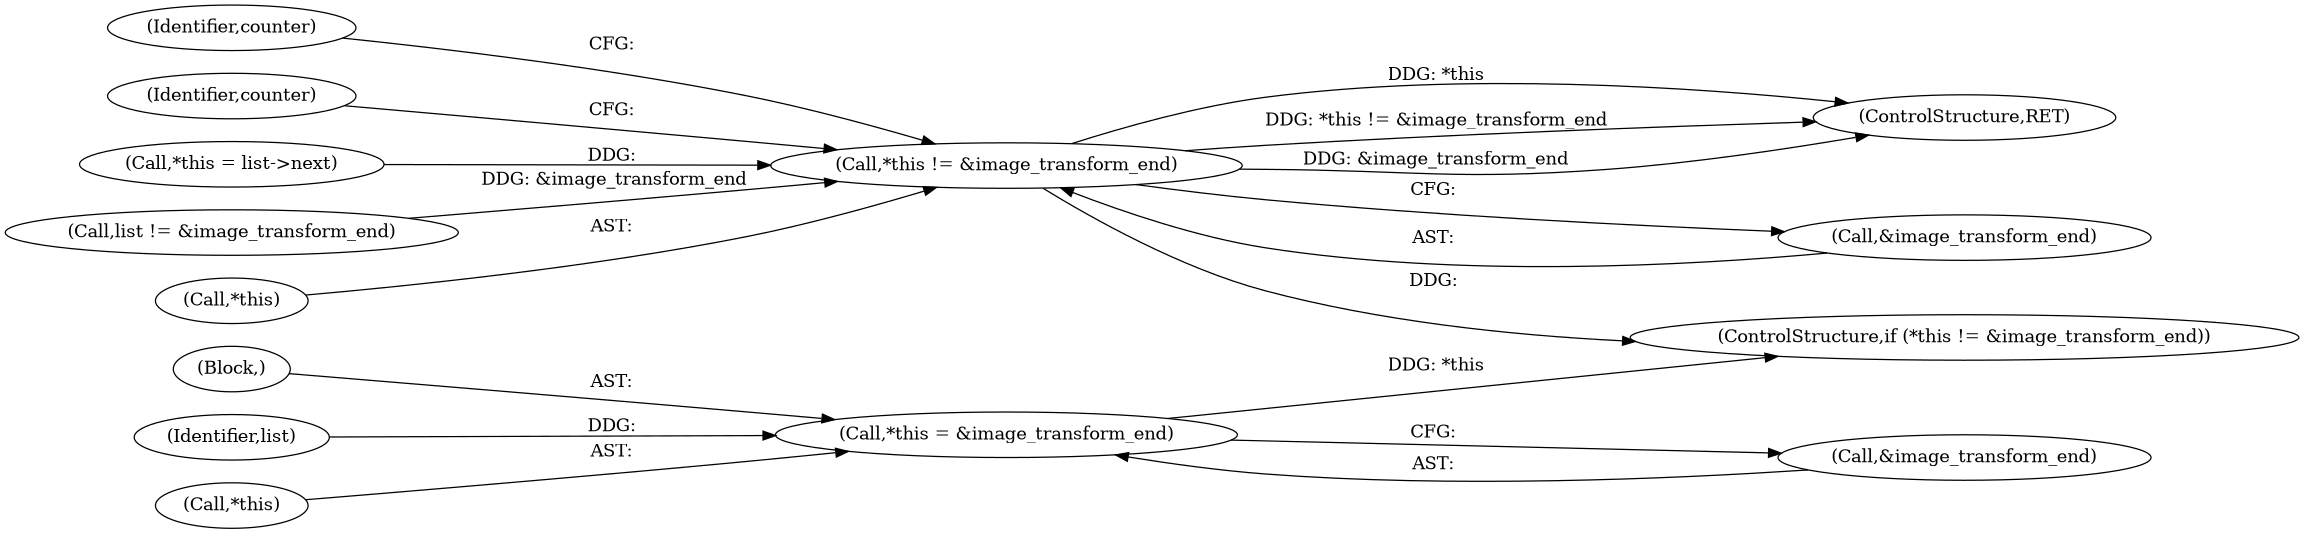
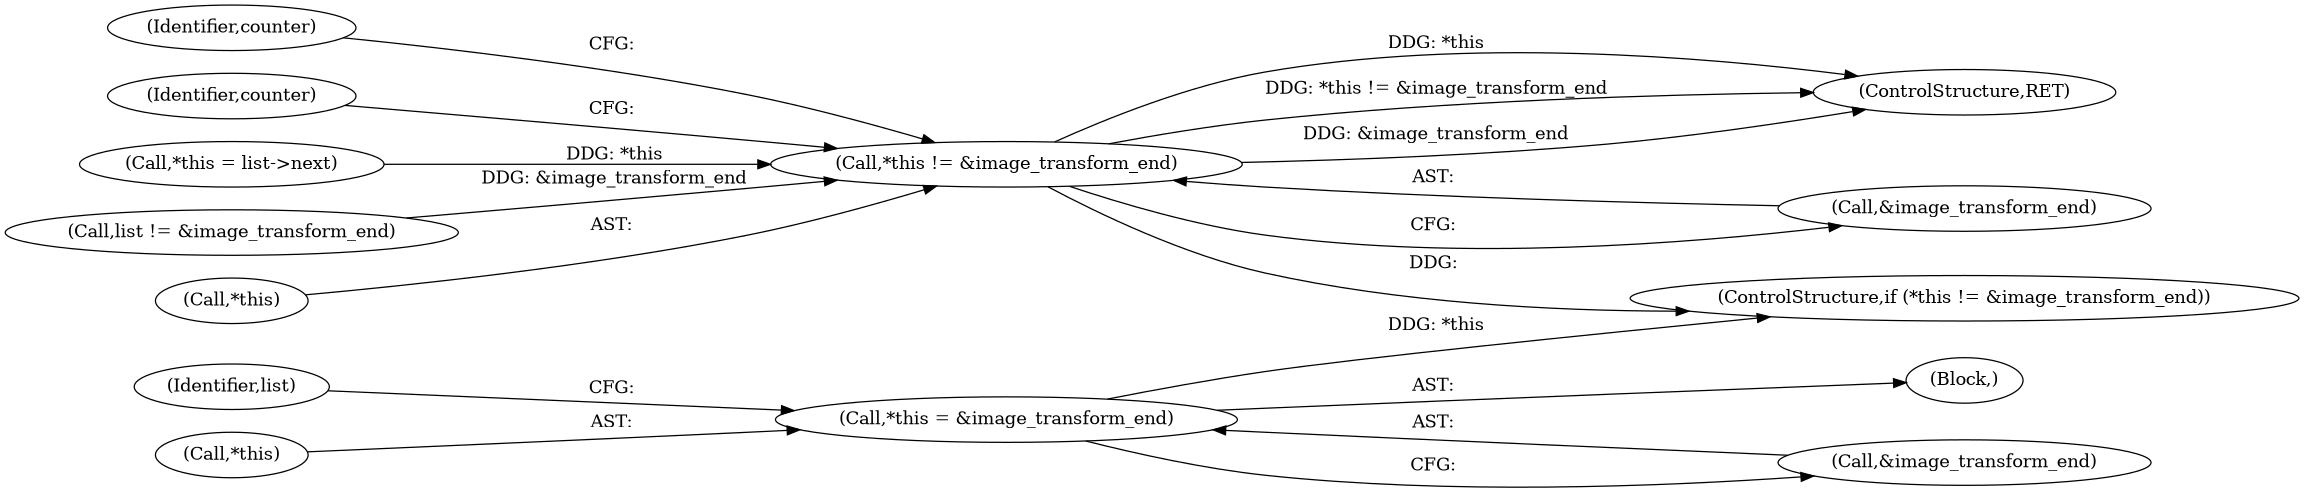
edge "(Call,*this = list->next)" -> "(Call,*this != &image_transform_end)": label "DDG: " -> "DDG: *this"
edge "(Block,)" -> "(Call,*this = &image_transform_end)": reversed
edge "(Identifier,list)" -> "(Call,*this = &image_transform_end)": label "DDG: " -> "CFG: "
